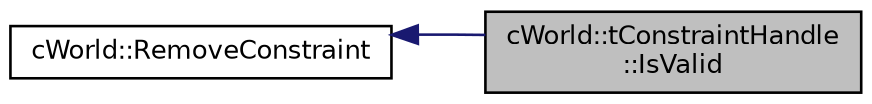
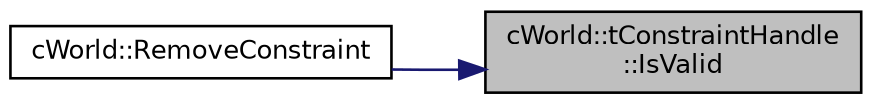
edge "cWorld::tConstraintHandle ::IsValid" -> "cWorld::RemoveConstraint": reversed
